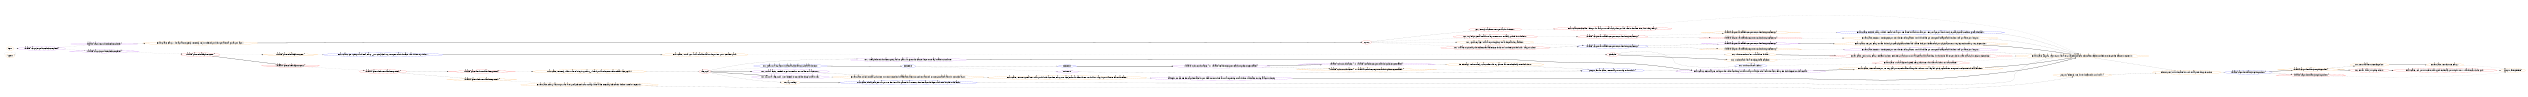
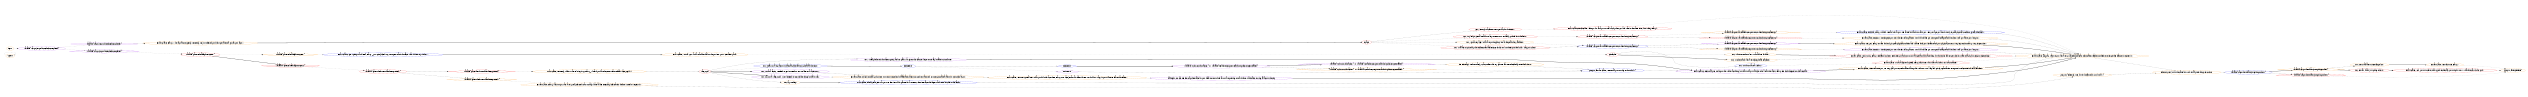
node "request": label "request" -> "myage"
